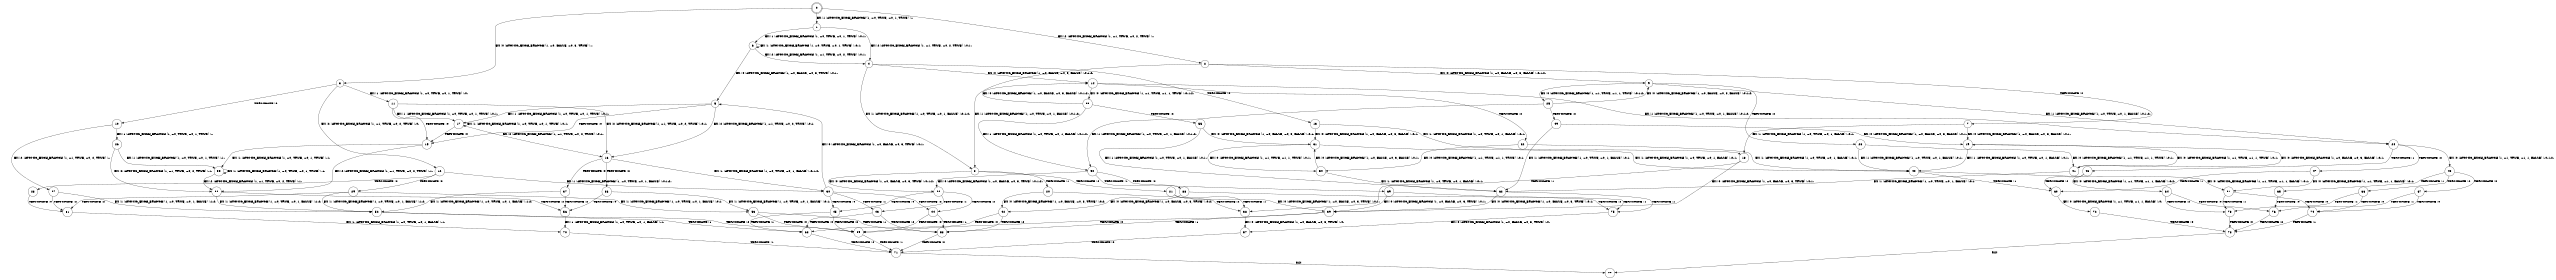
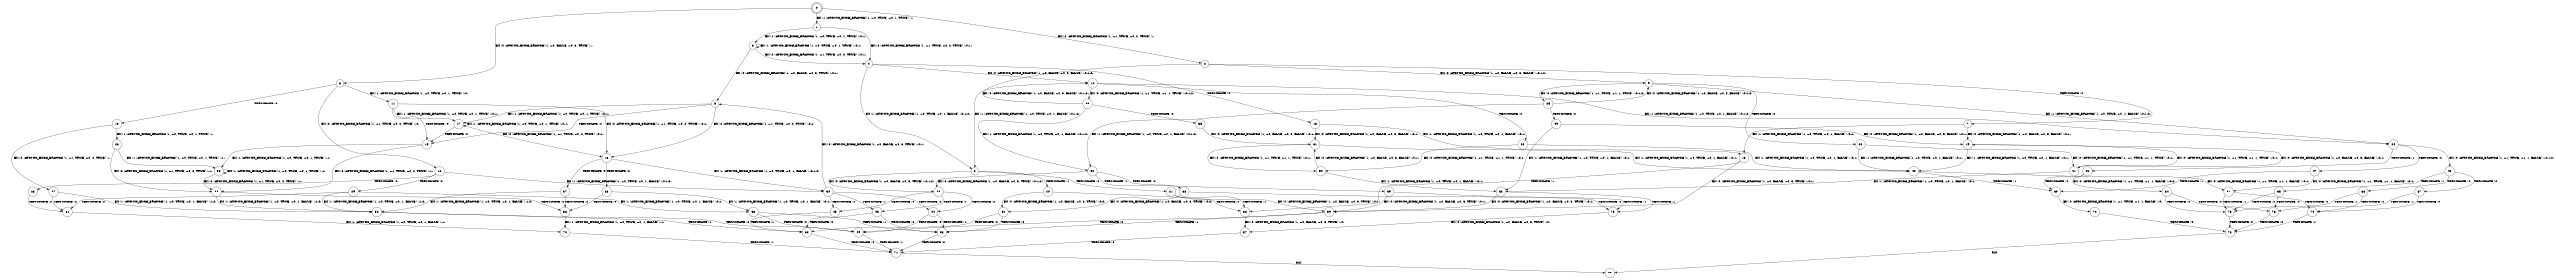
edge "55" -> "62": removed, label "EX !1 !ATOMIC_EXCH_BRANCH (1, +0, TRUE, +0, 1, FALSE) !:0:1:"
edge "65" -> "73": added, label "TERMINATE !2"
edge "45" -> "59": removed, label "TERMINATE !2"
